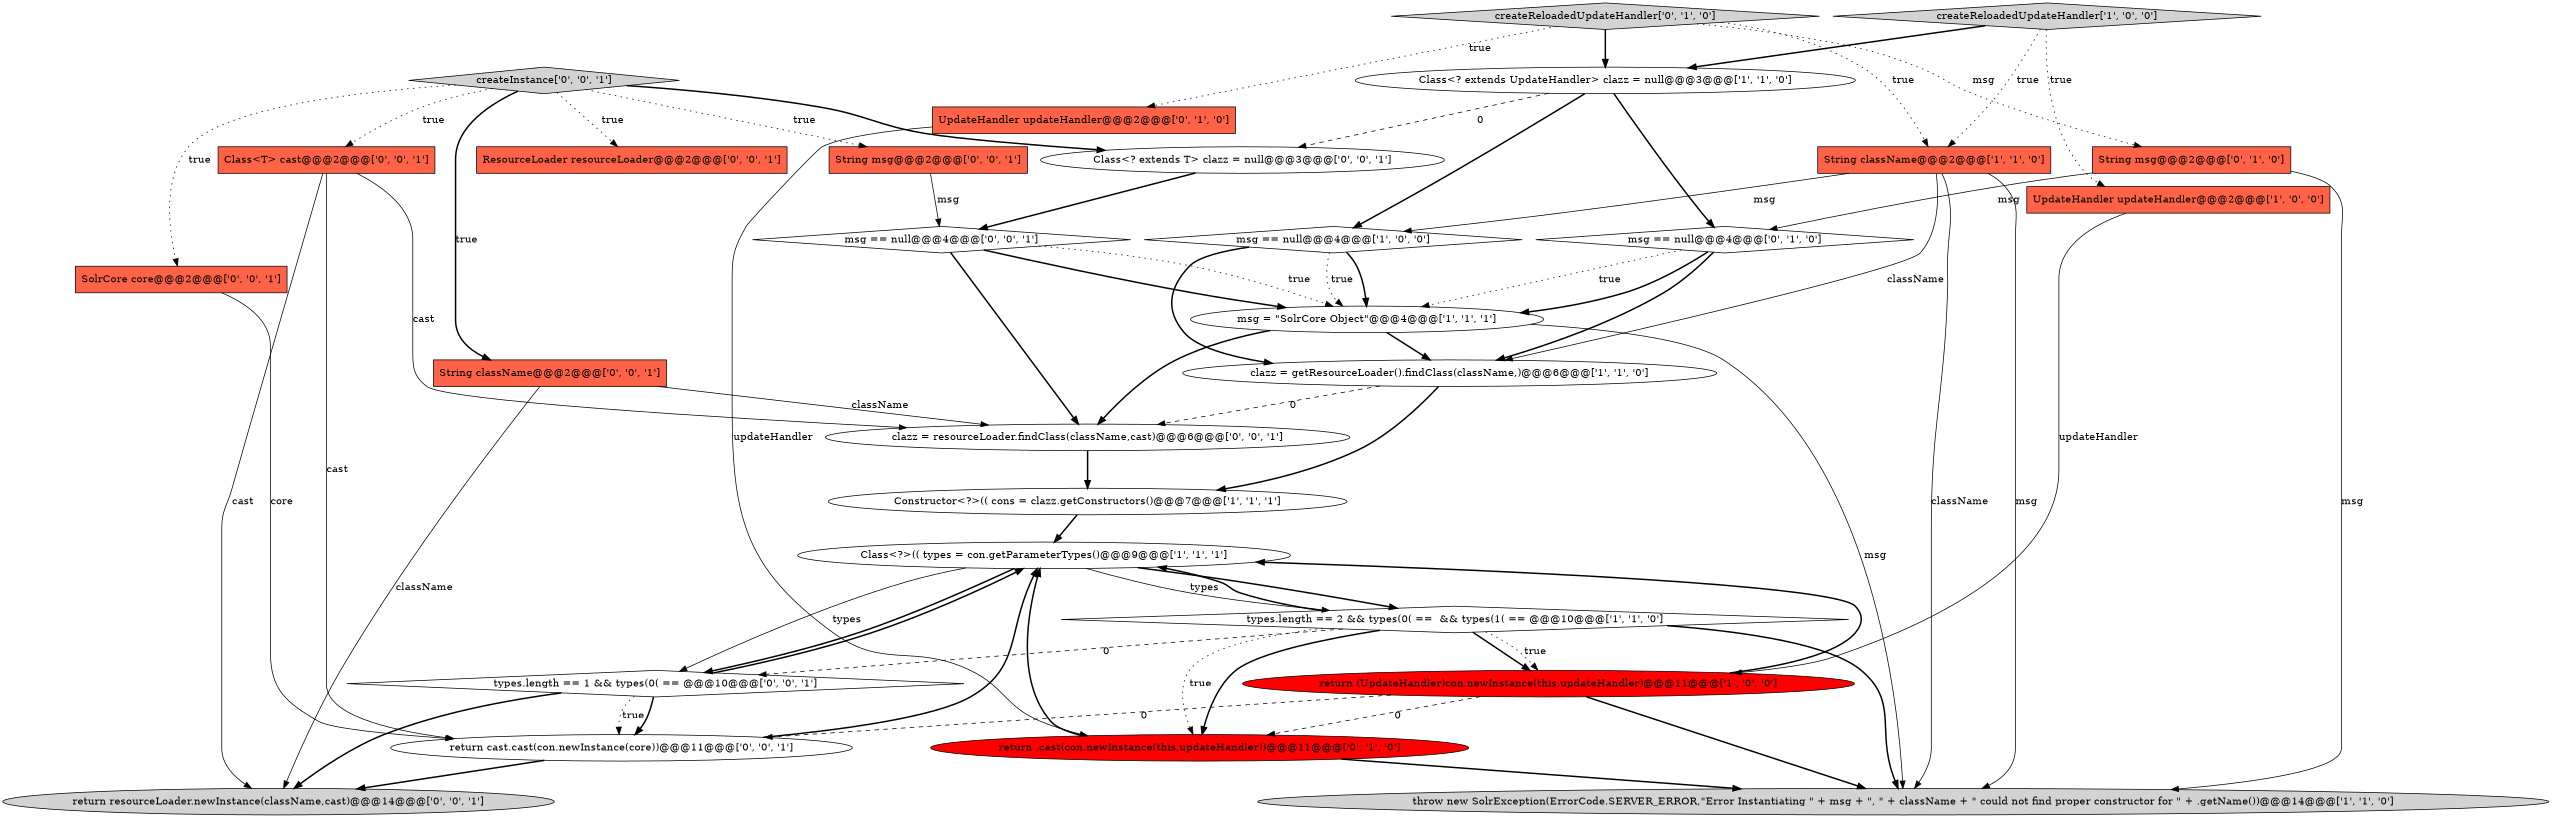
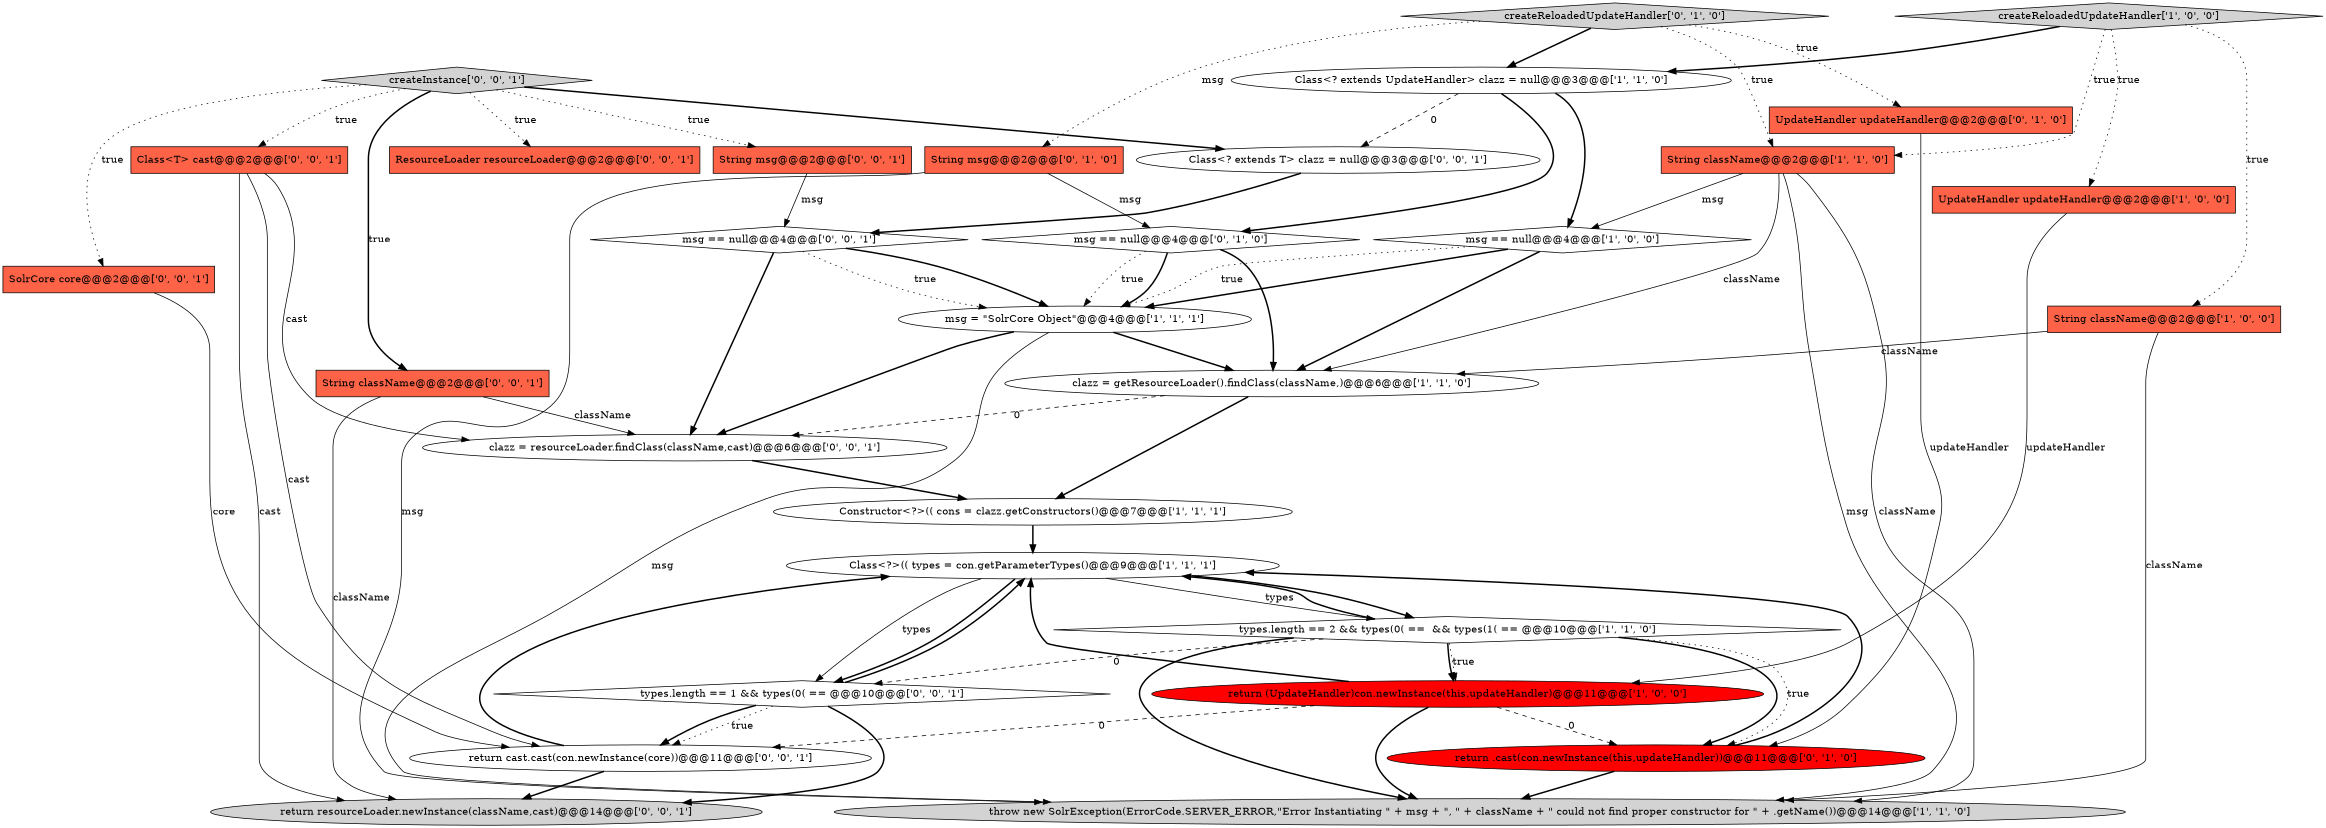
node "String className@@@2@@@['1', '0', '0']": added
